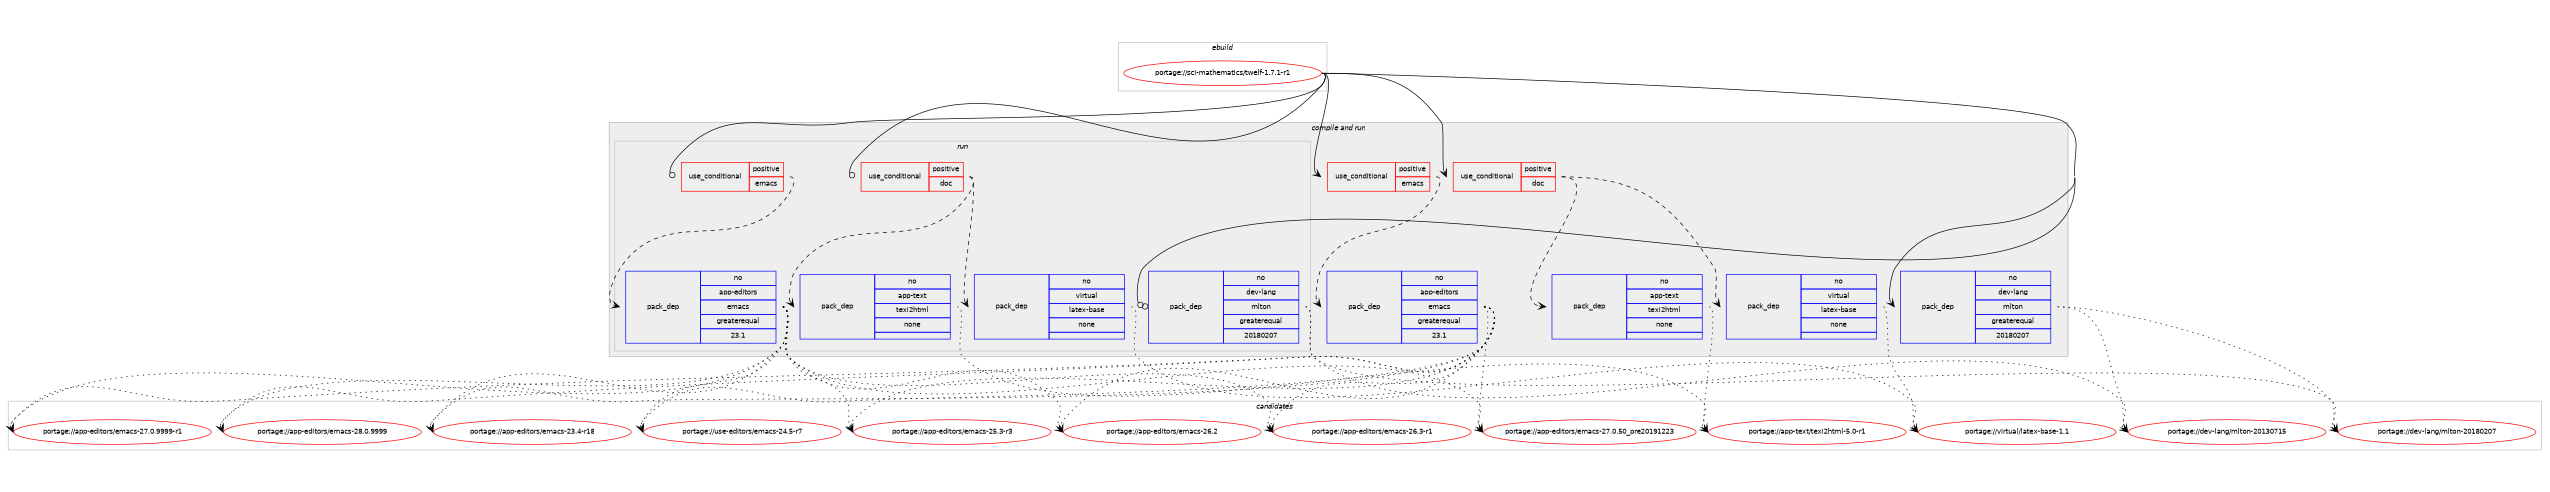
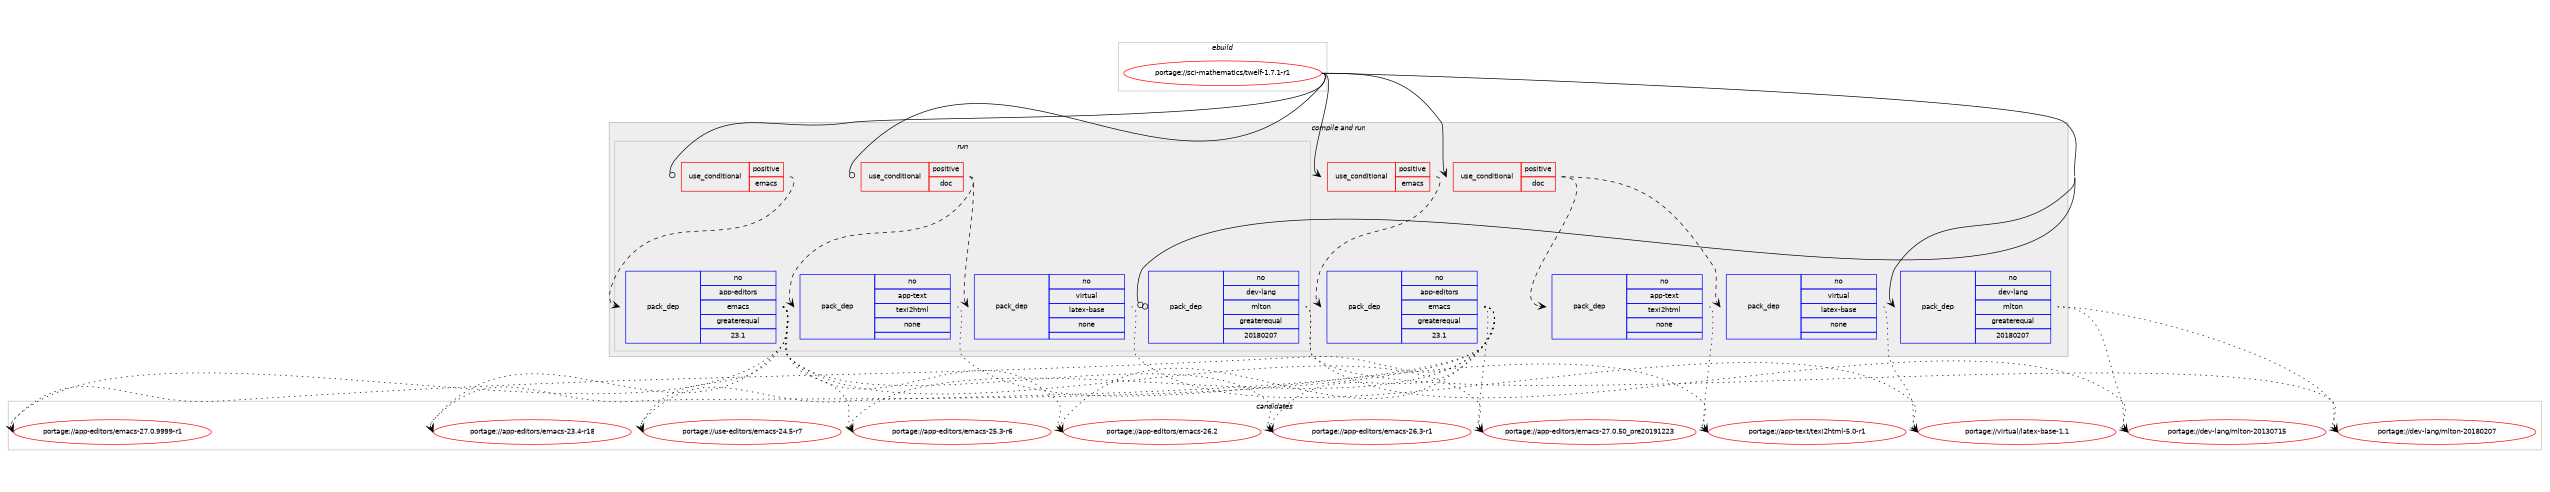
node "portage://app-editors/emacs-28.0.9999": removed
node "portage://app-editors/emacs-25.3-r3": label "portage://app-editors/emacs-25.3-r3" -> "portage://app-editors/emacs-25.3-r6"
